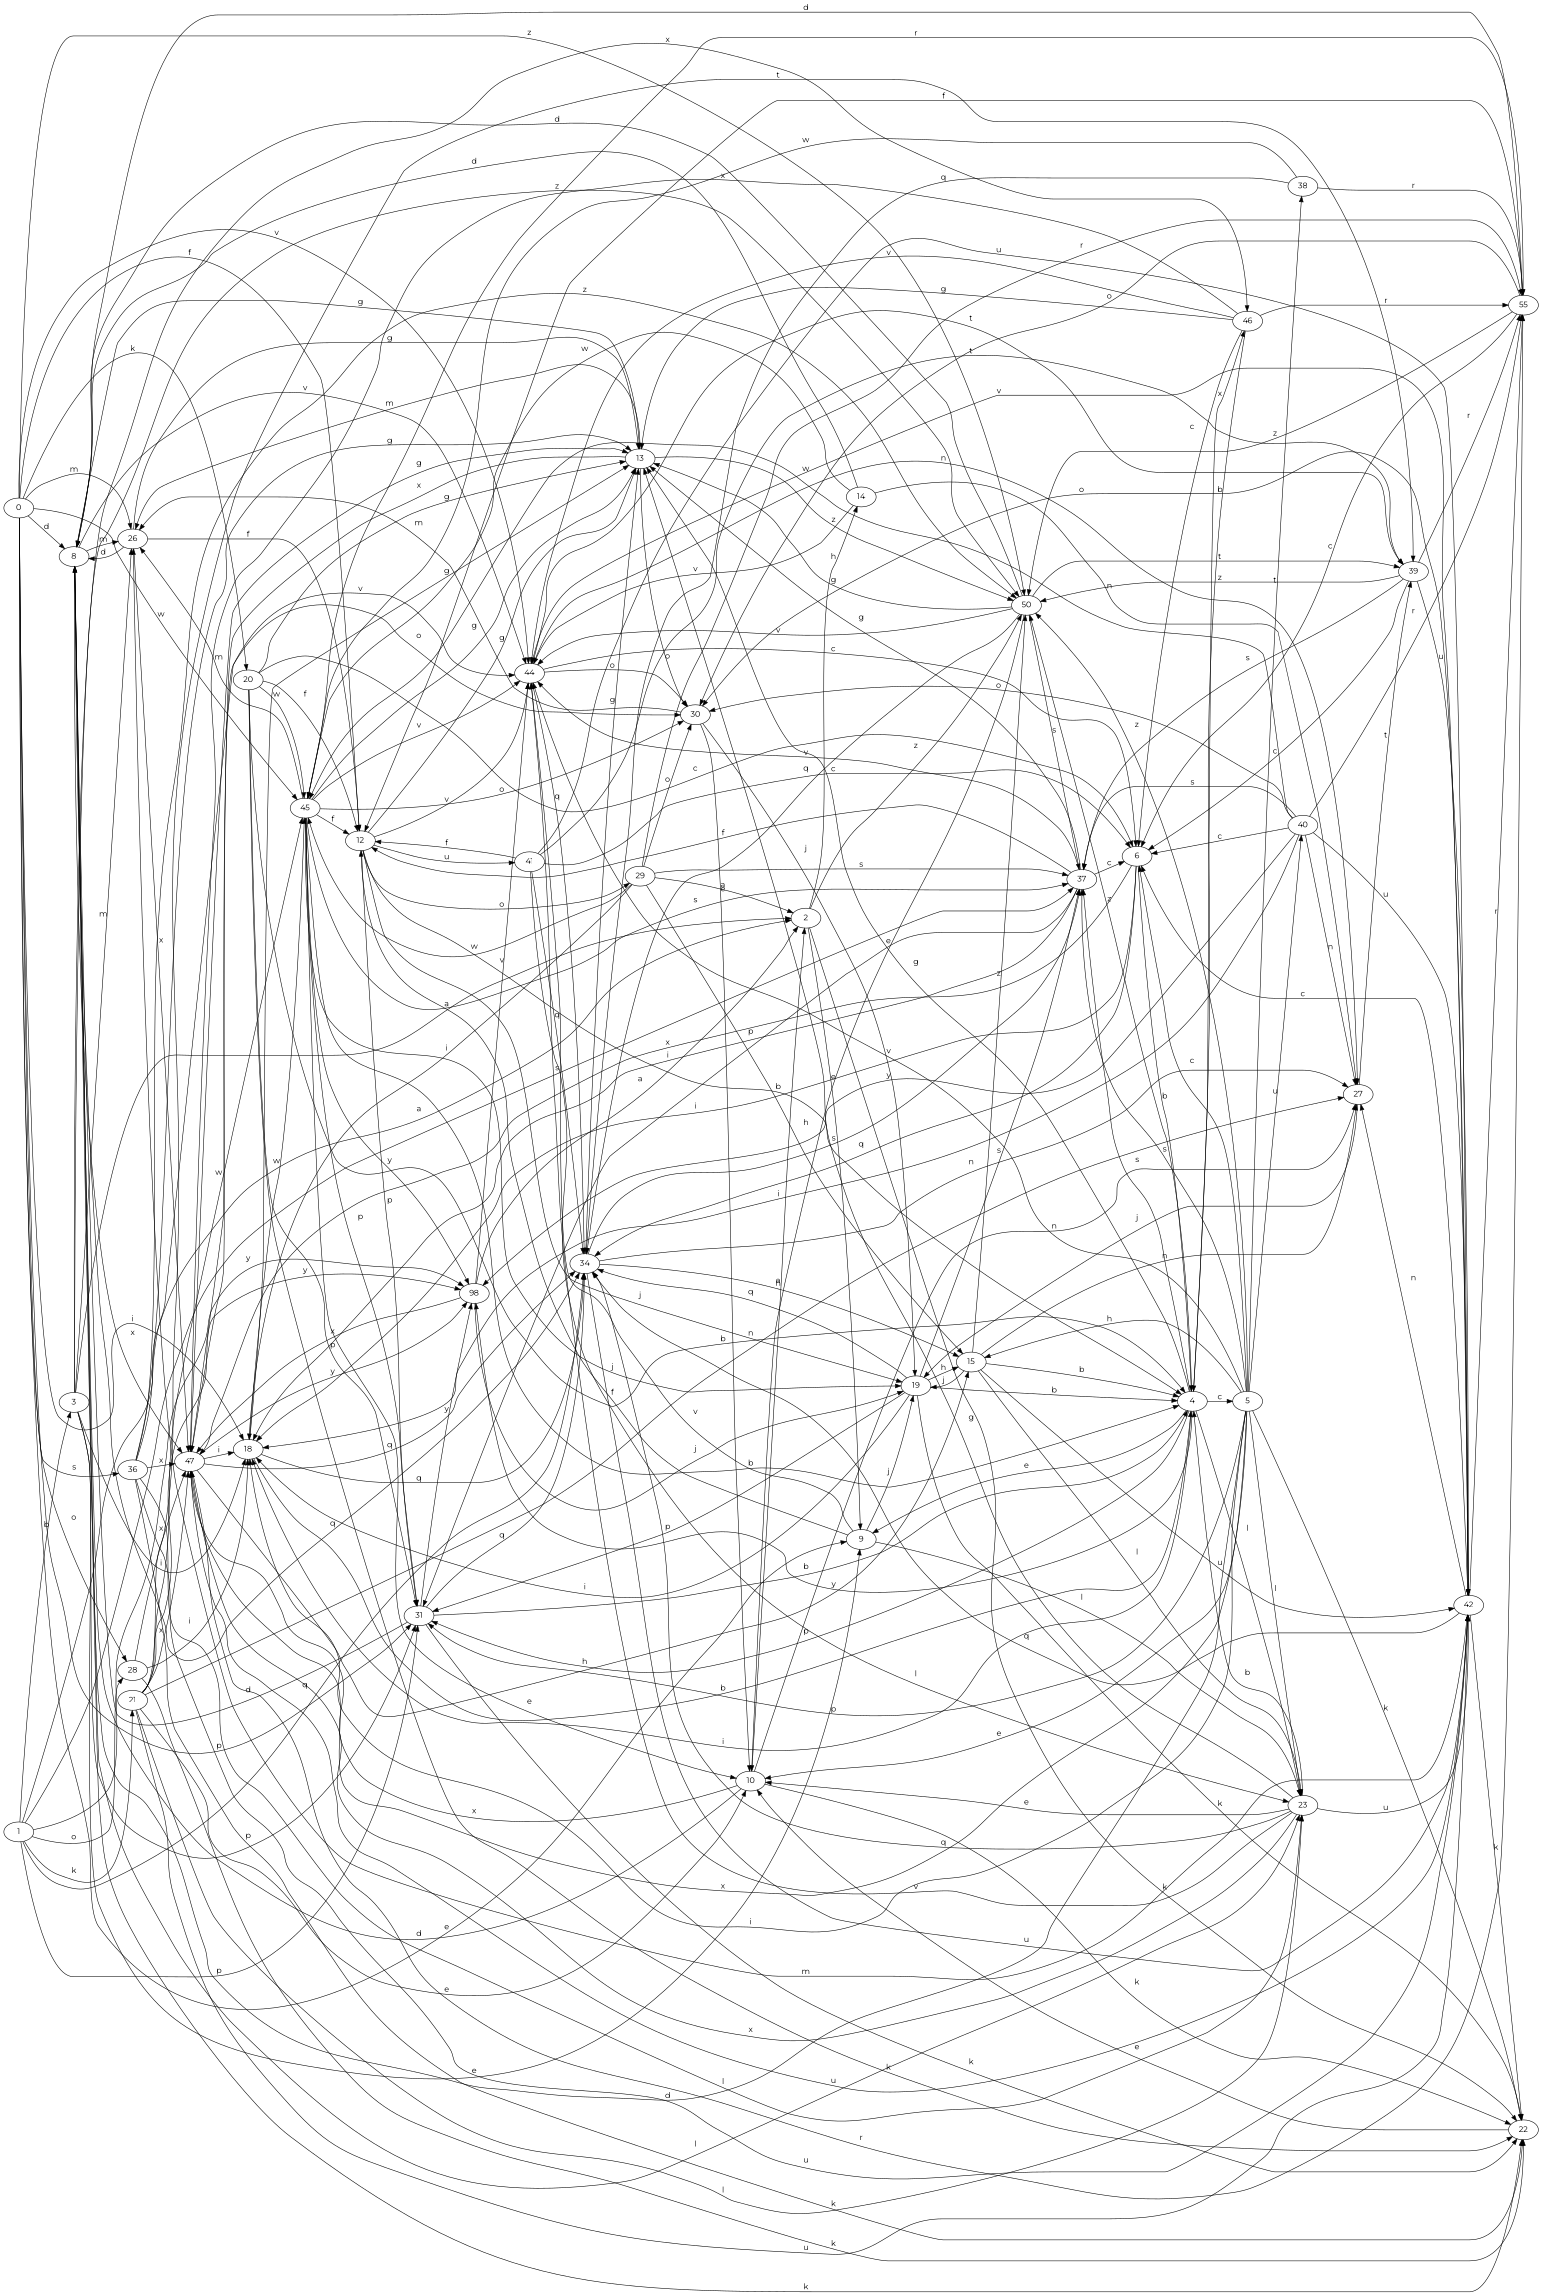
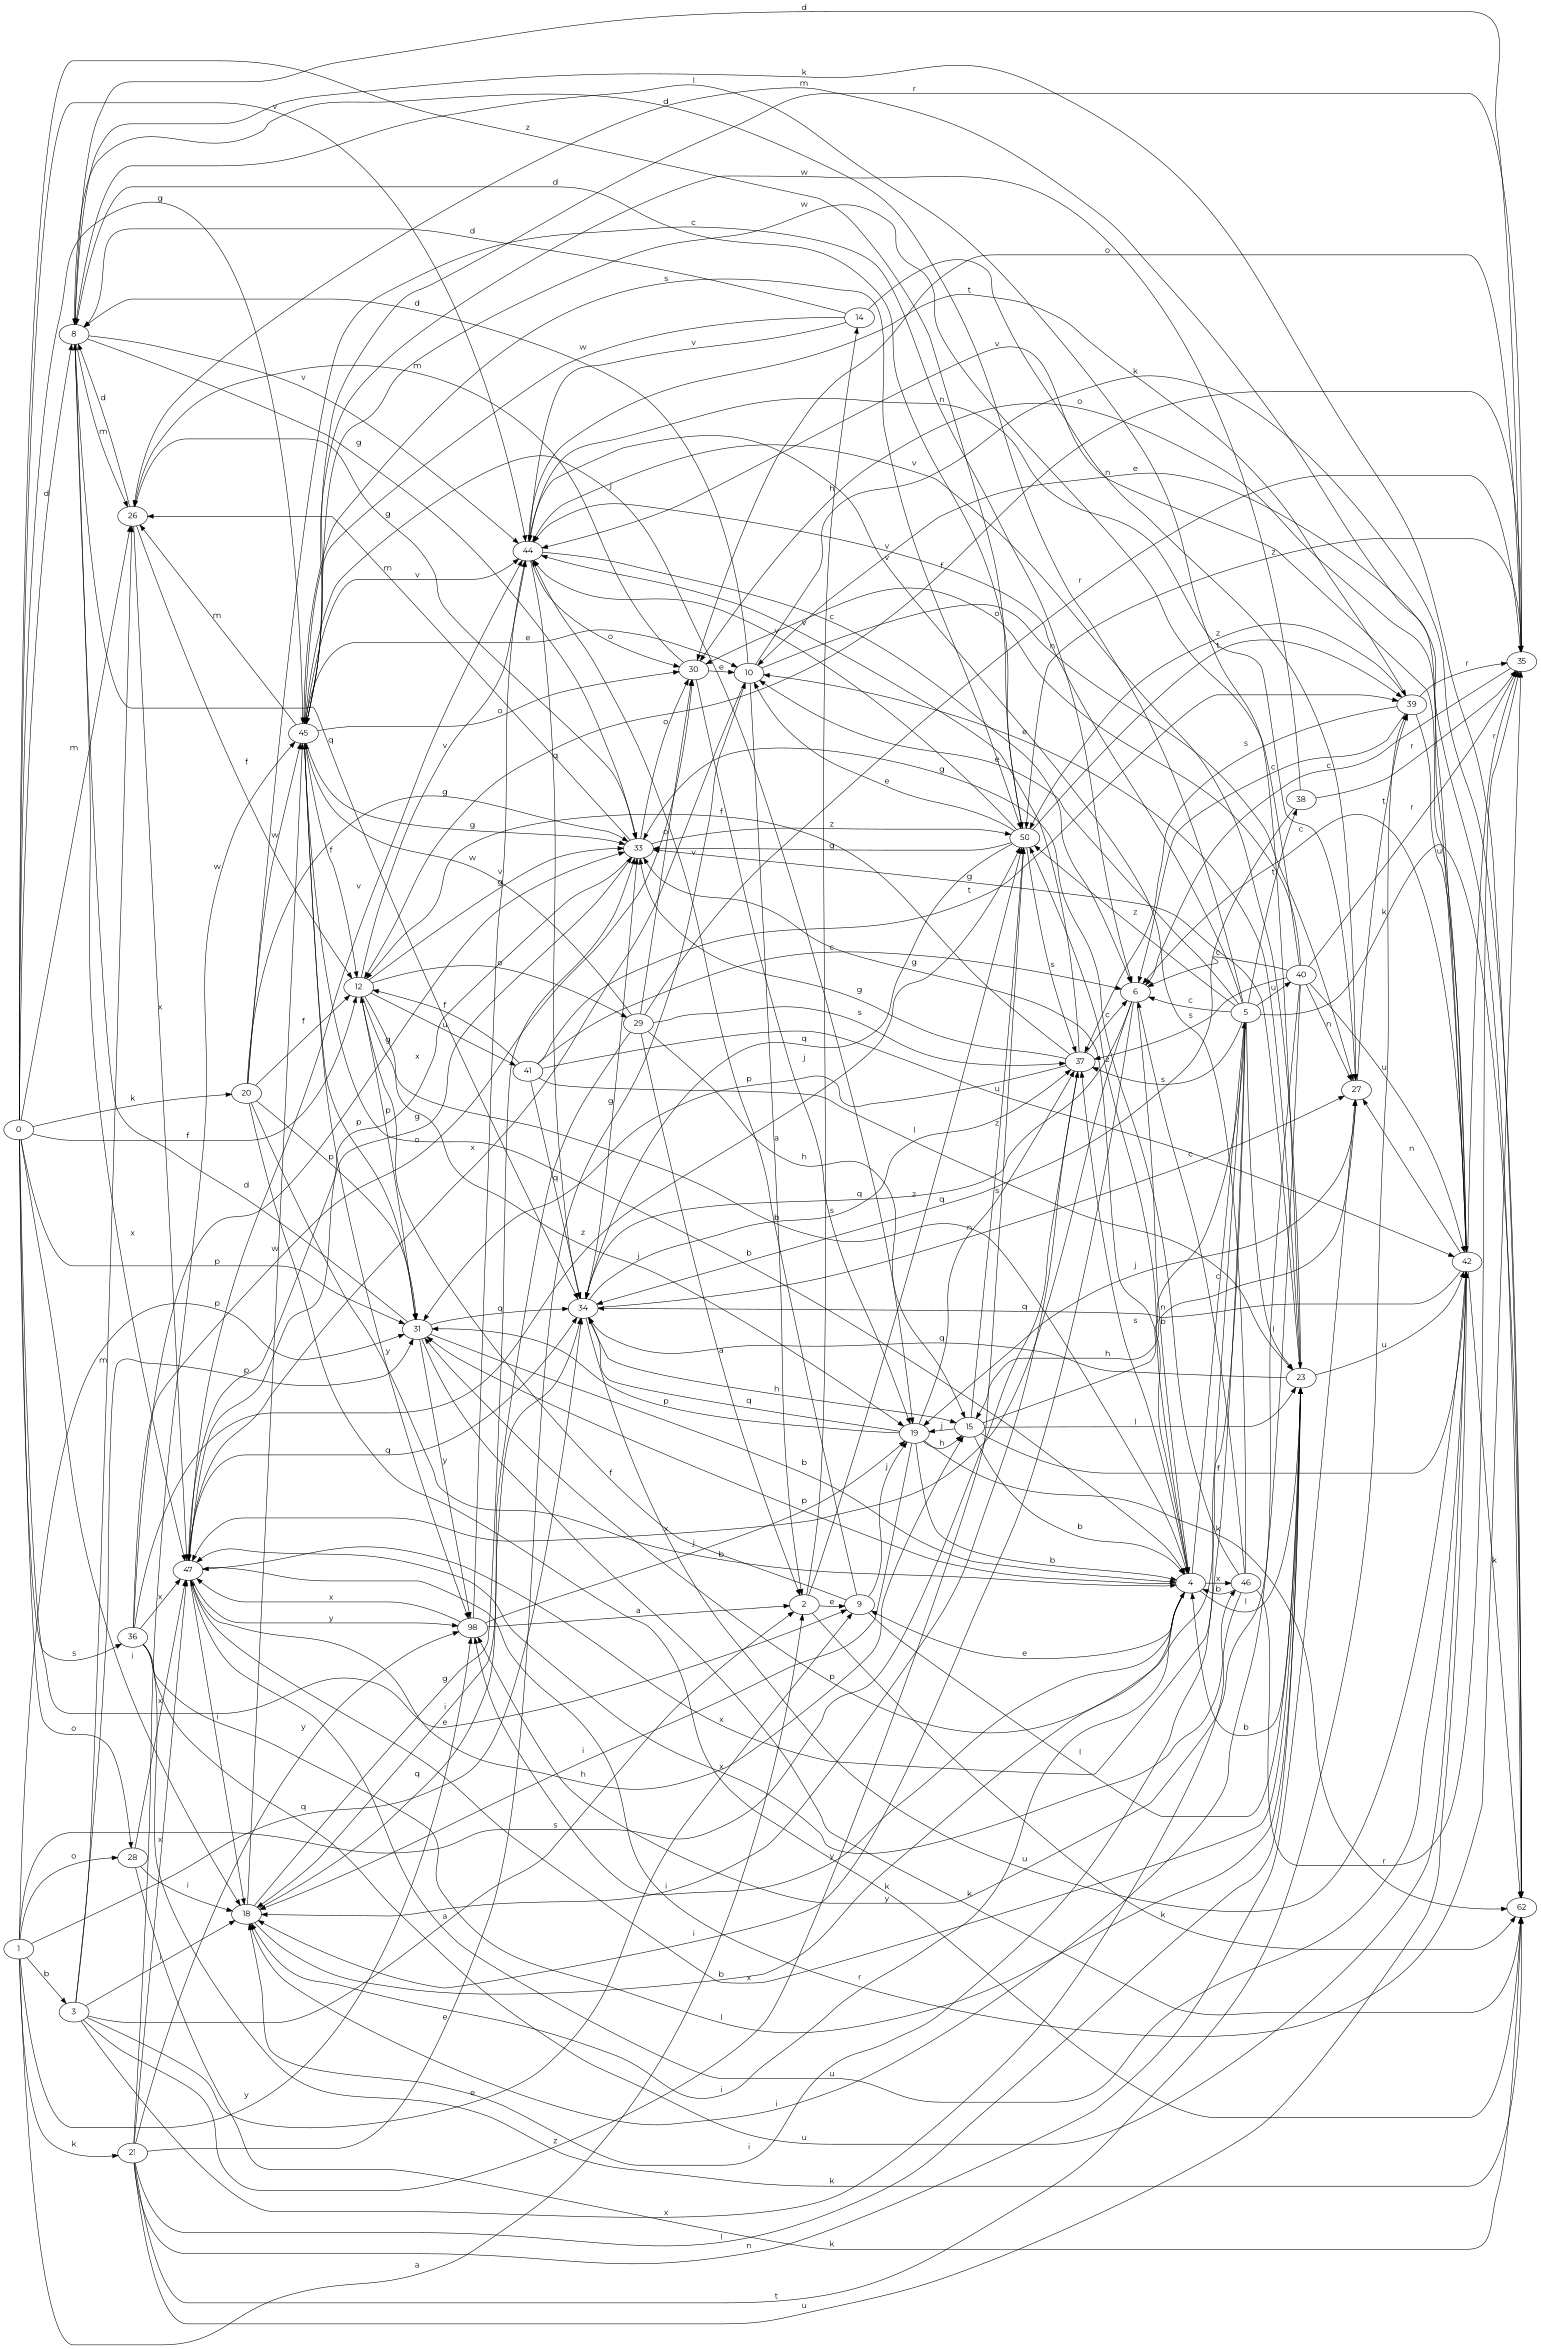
node "55": label "55" -> "35"
node "13": label "13" -> "33"
edge "0" -> "45": label "w" -> "g"
edge "45" -> "37": now "45" -> "50"
edge "15" -> "42": label "u" -> "f"
node "22": label "22" -> "62"
